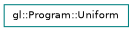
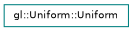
node "gl::Program::Uniform": label "gl::Program::Uniform" -> "gl::Uniform::Uniform"
